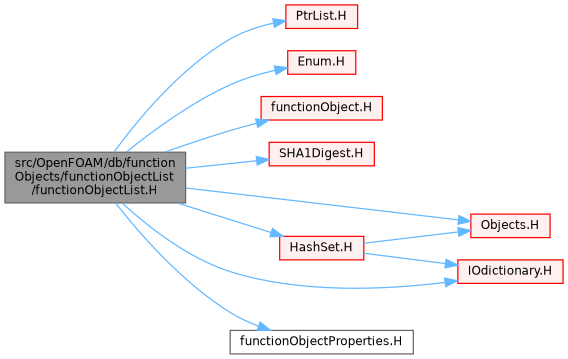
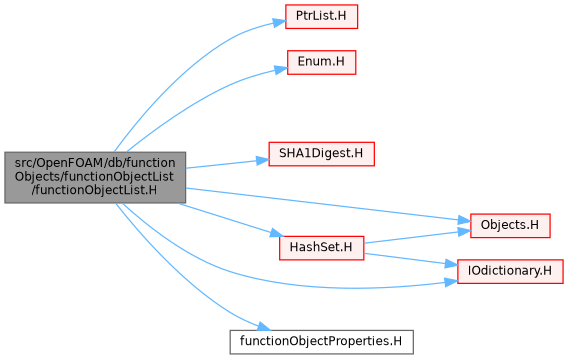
node "functionObject.H": removed
